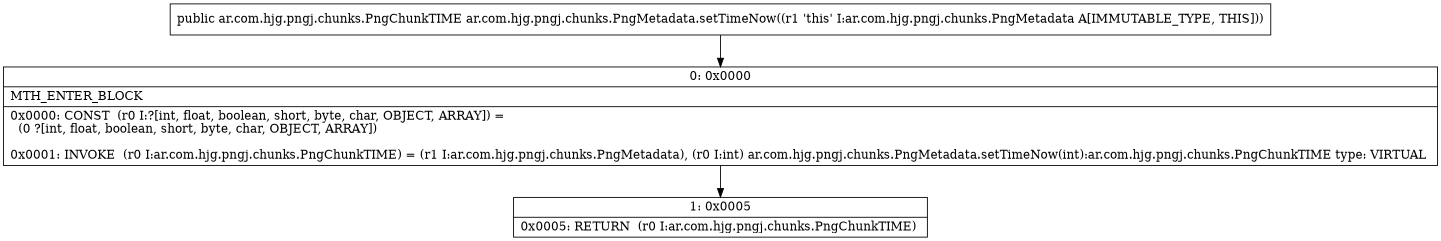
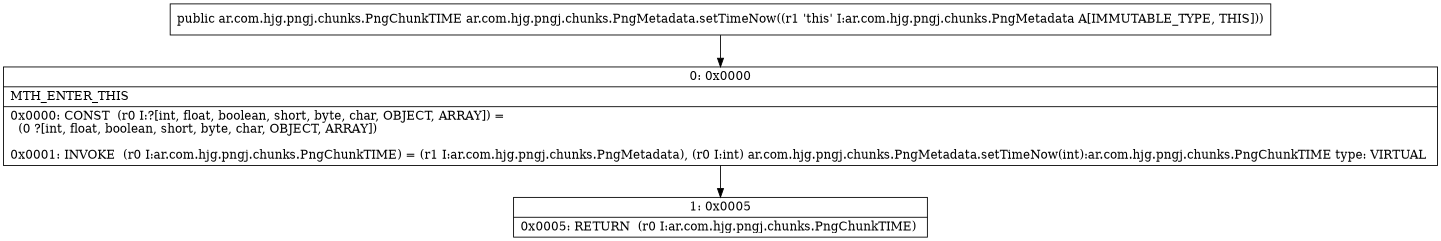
node "0: 0x0000": text "MTH_ENTER_BLOCK" -> "MTH_ENTER_THIS"
